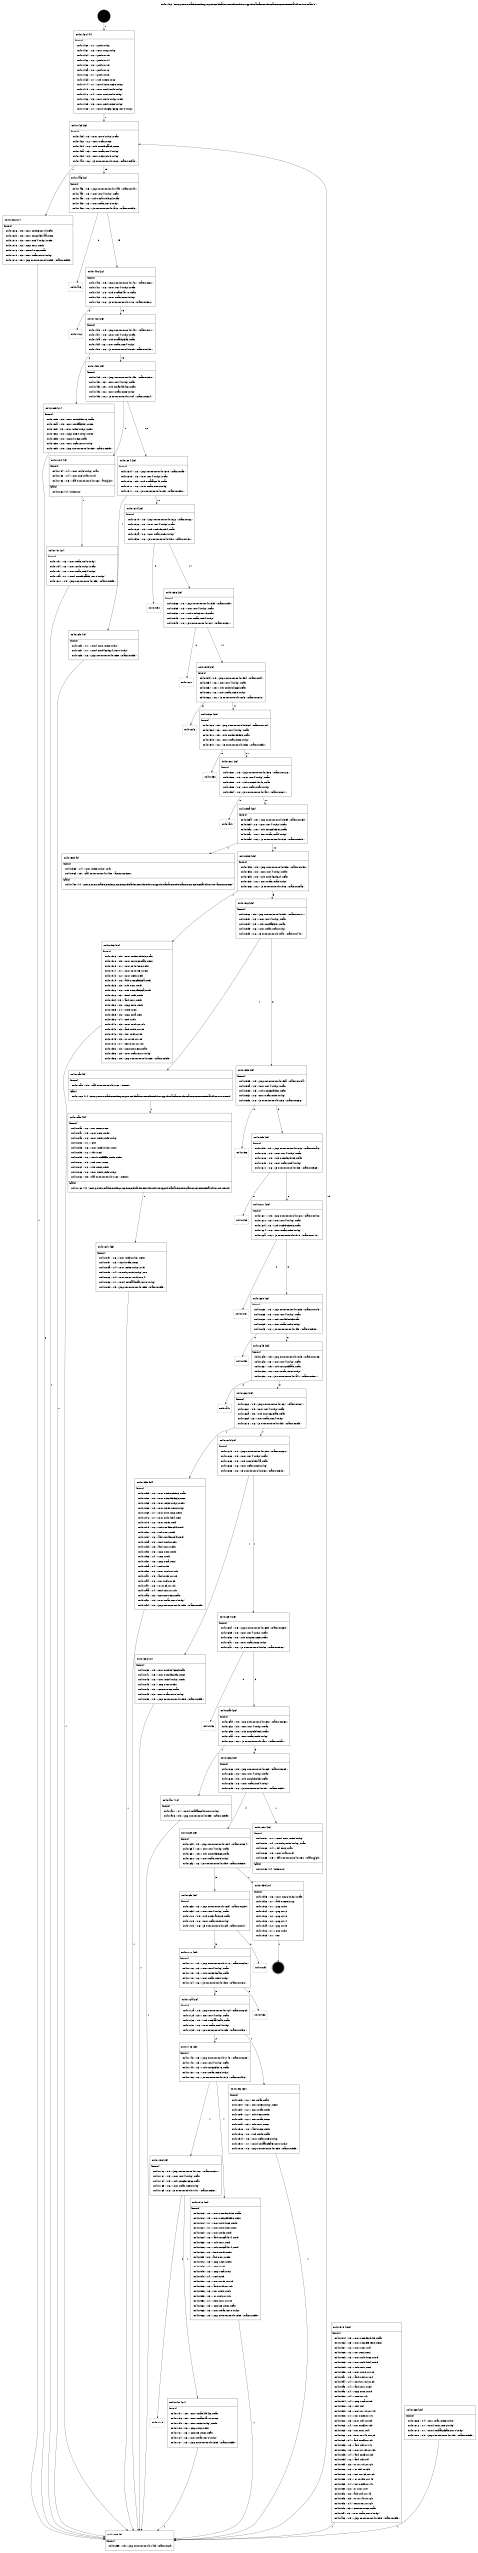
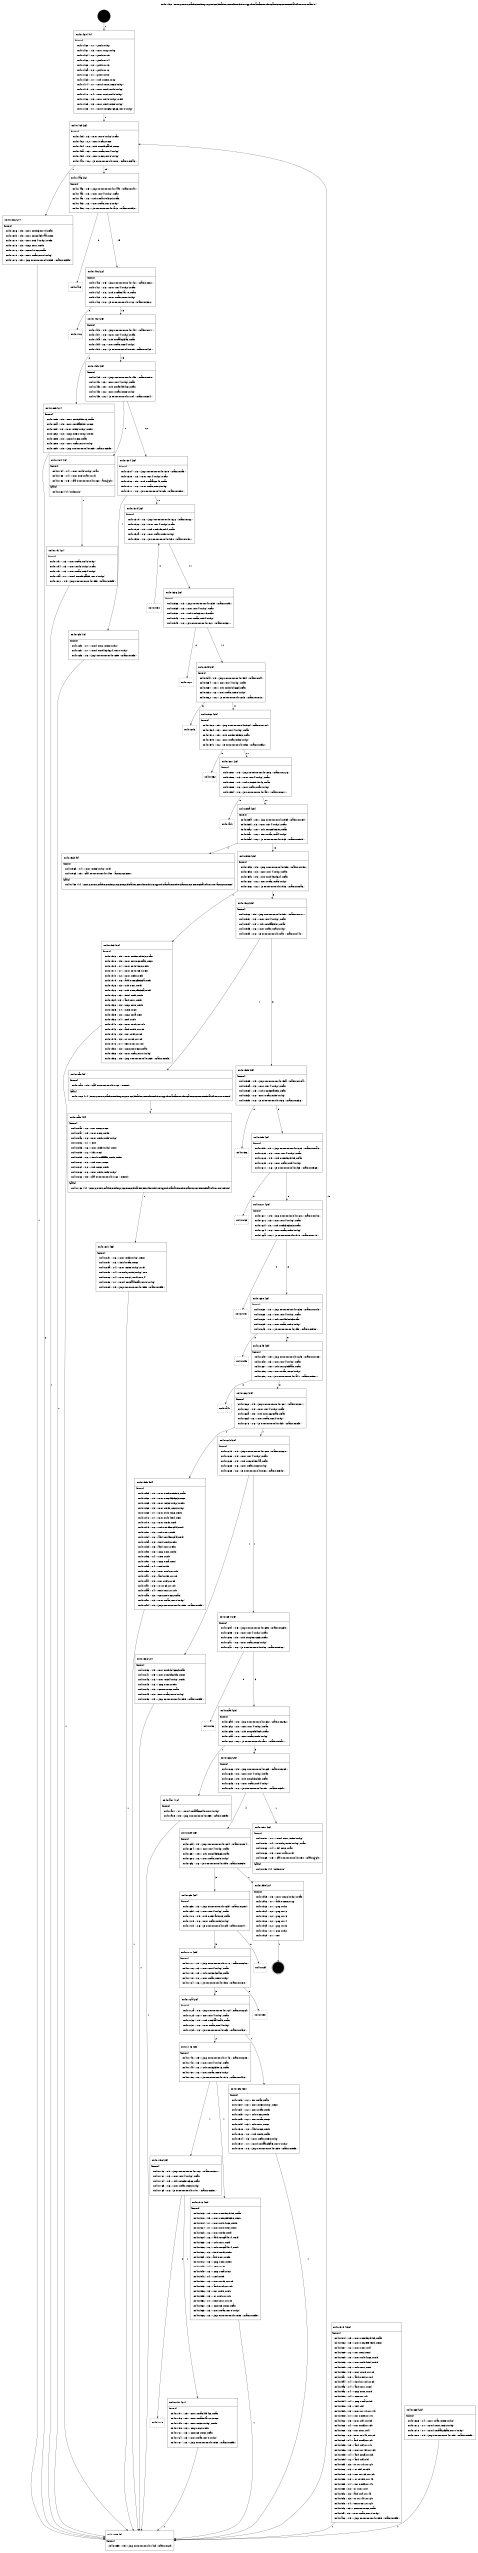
edge "0x40151d [25]" -> "0x401b90": reversed
